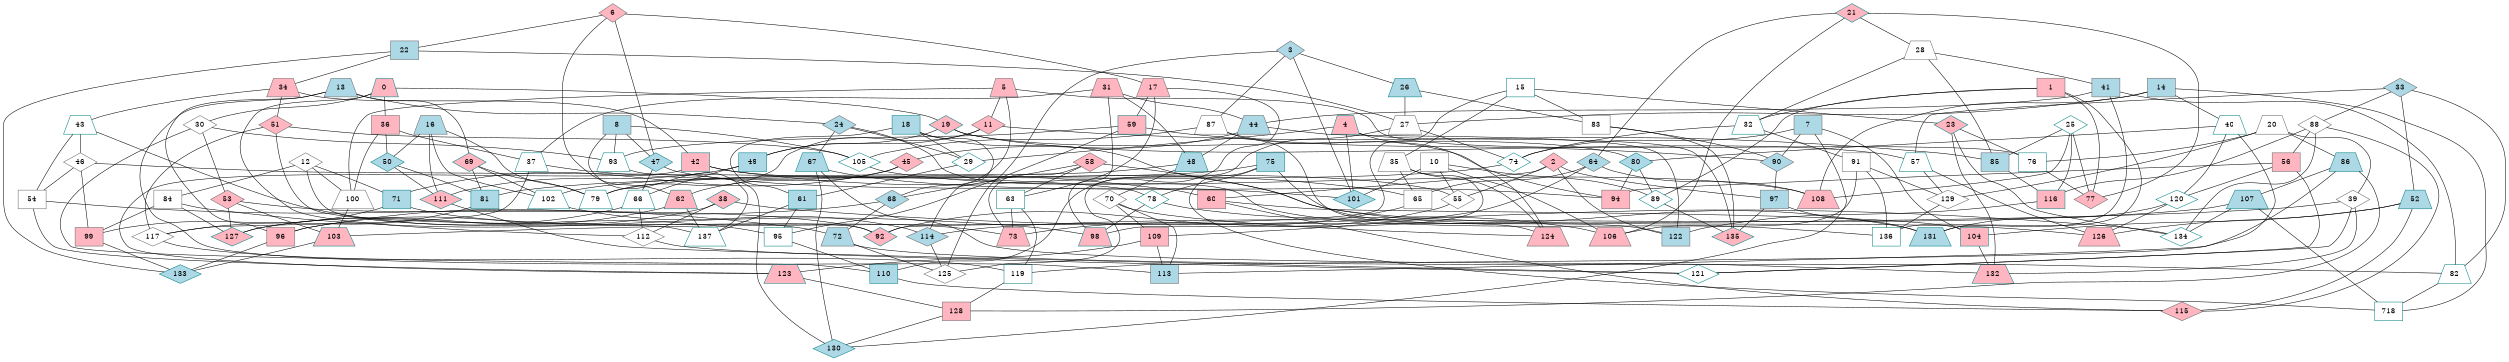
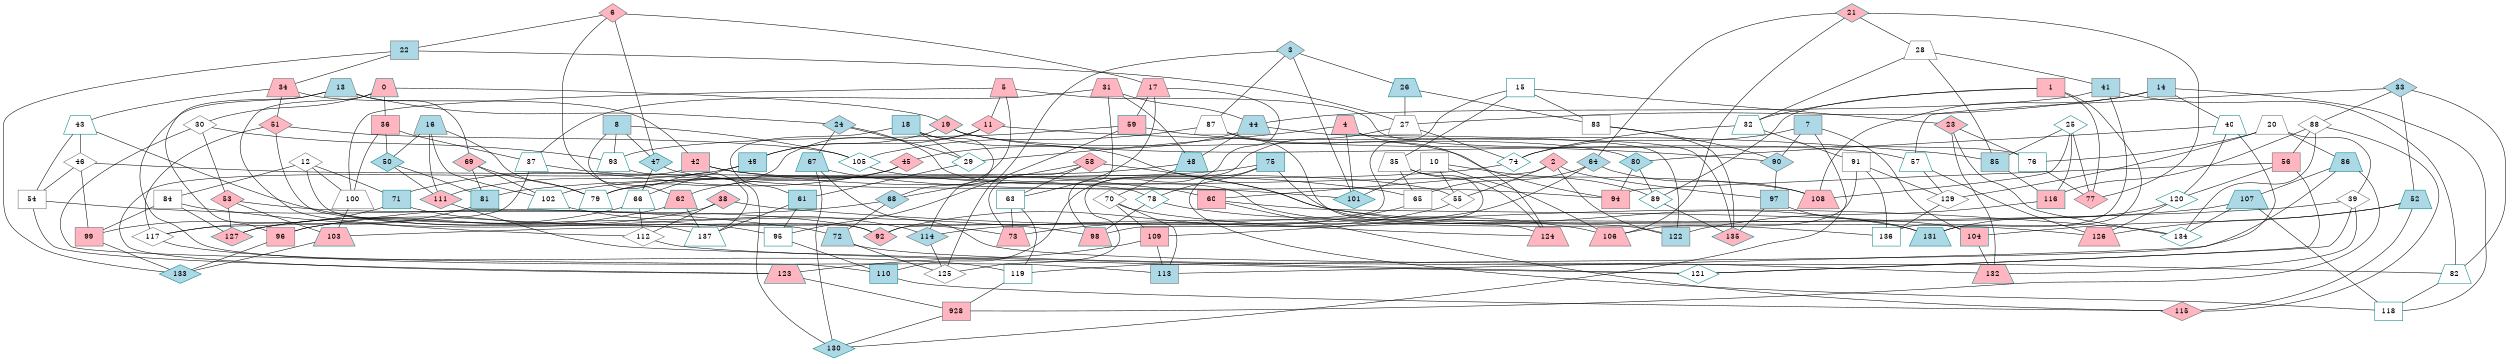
node "128": label "128" -> "928"
node "718": label "718" -> "118"
